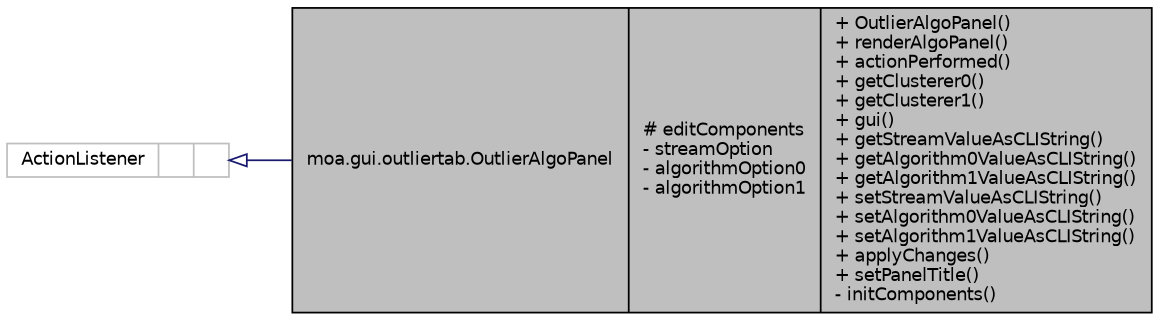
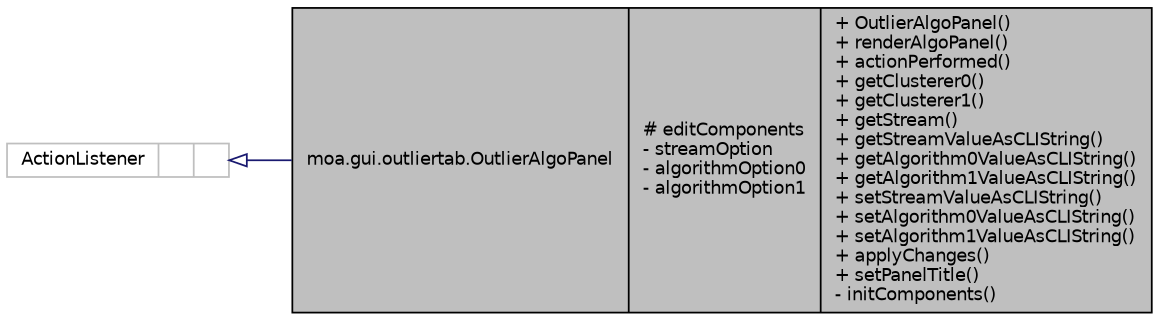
node "moa.gui.outliertab.OutlierAlgoPanel": text "+ gui()" -> "+ getStream()"
